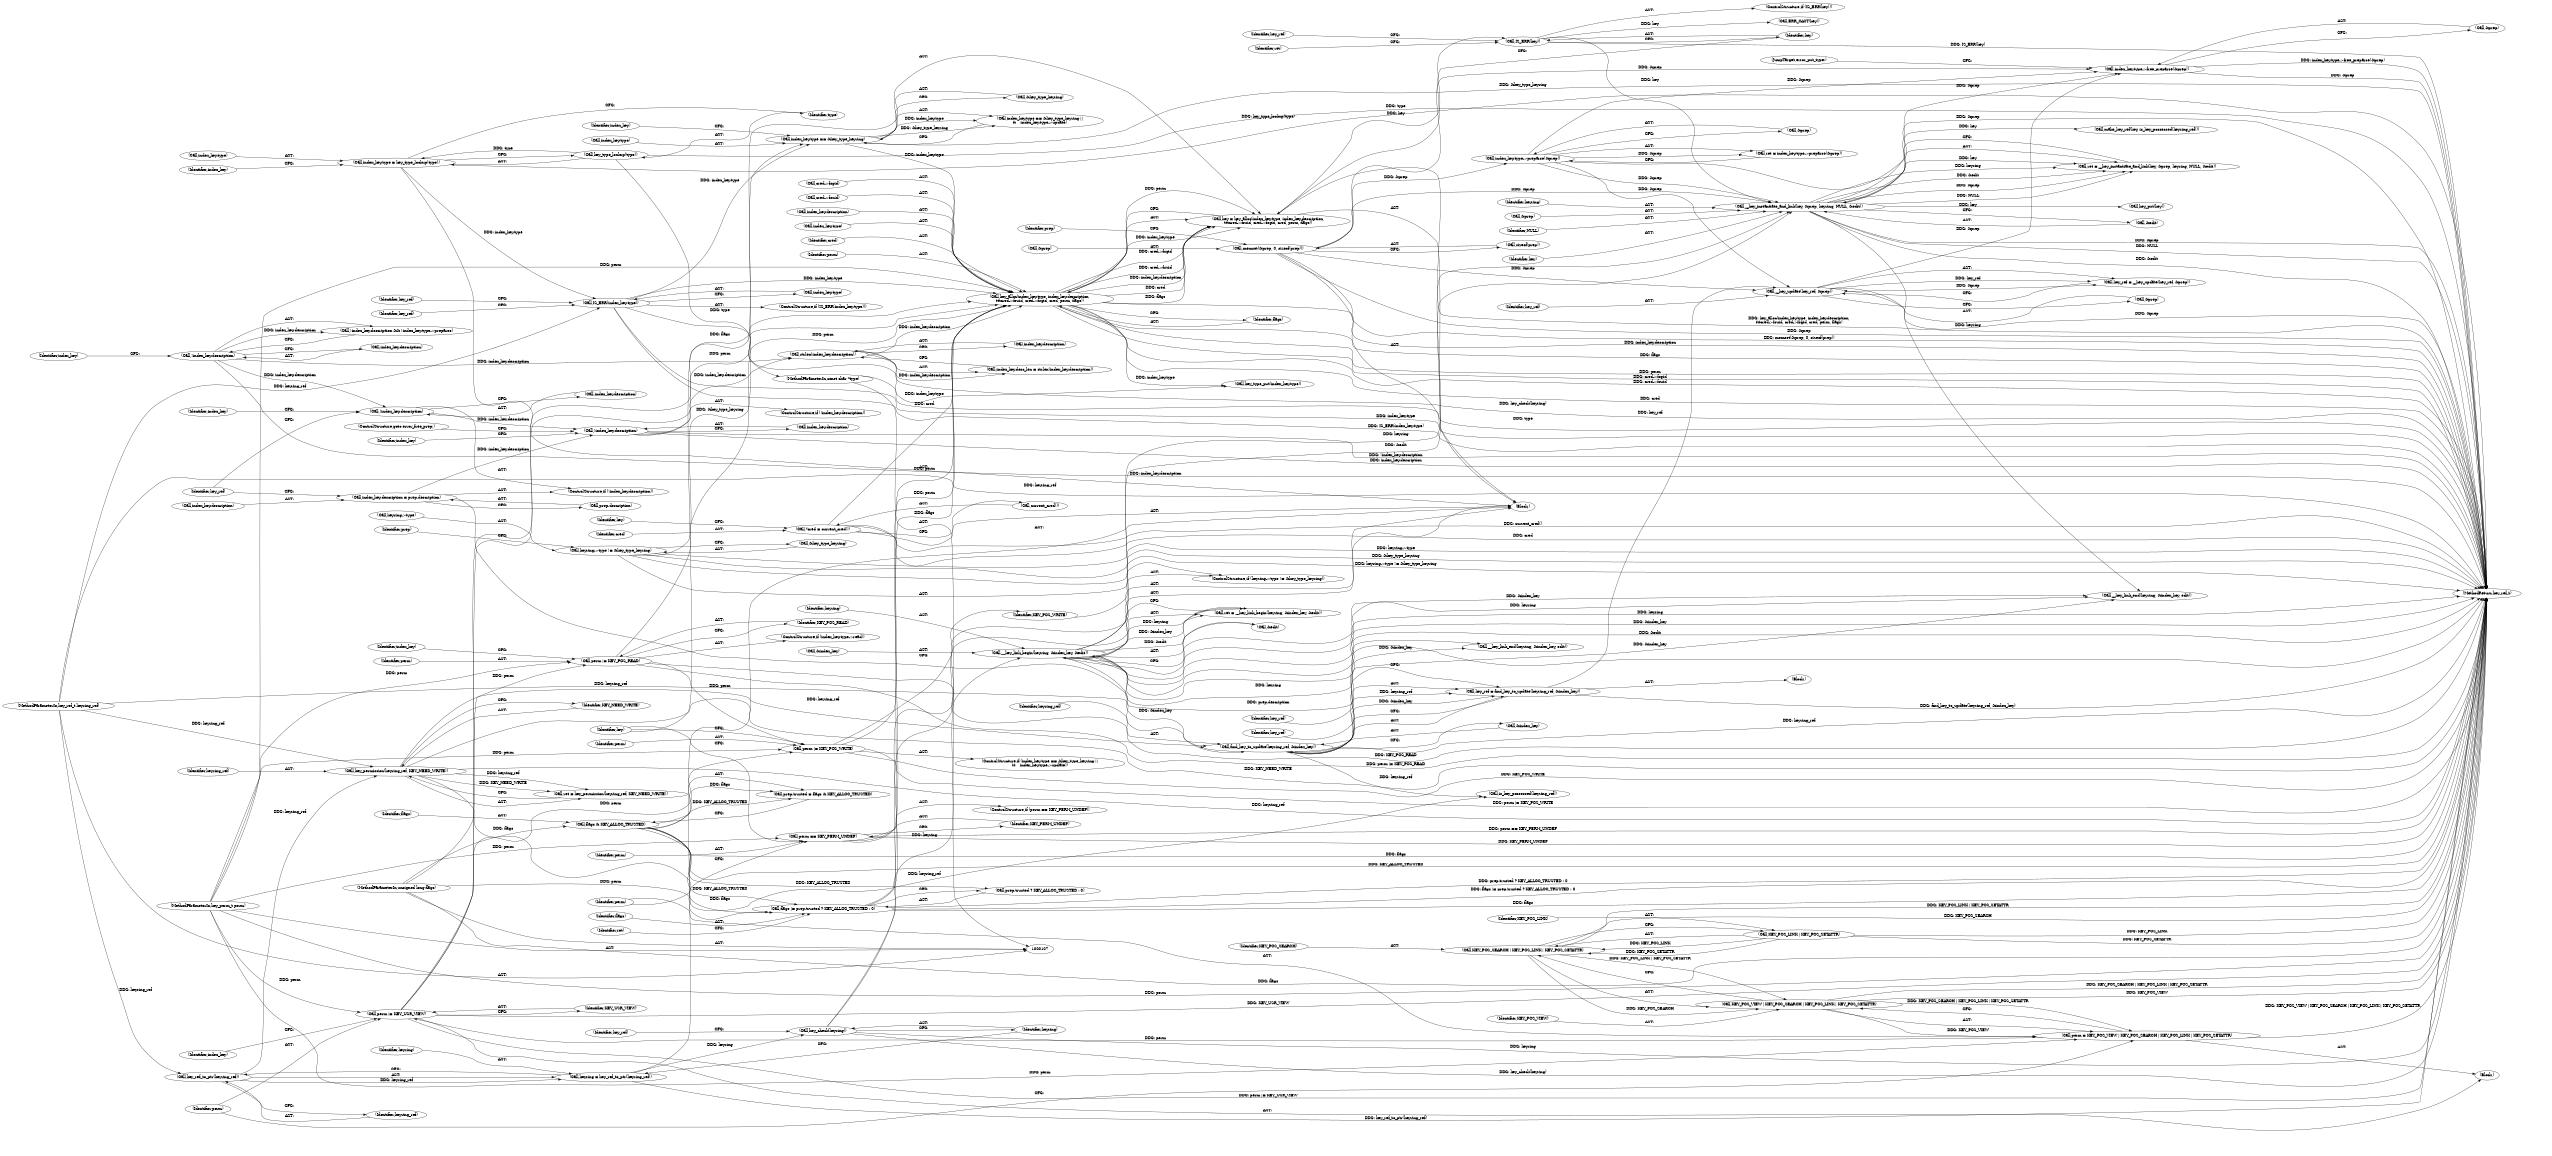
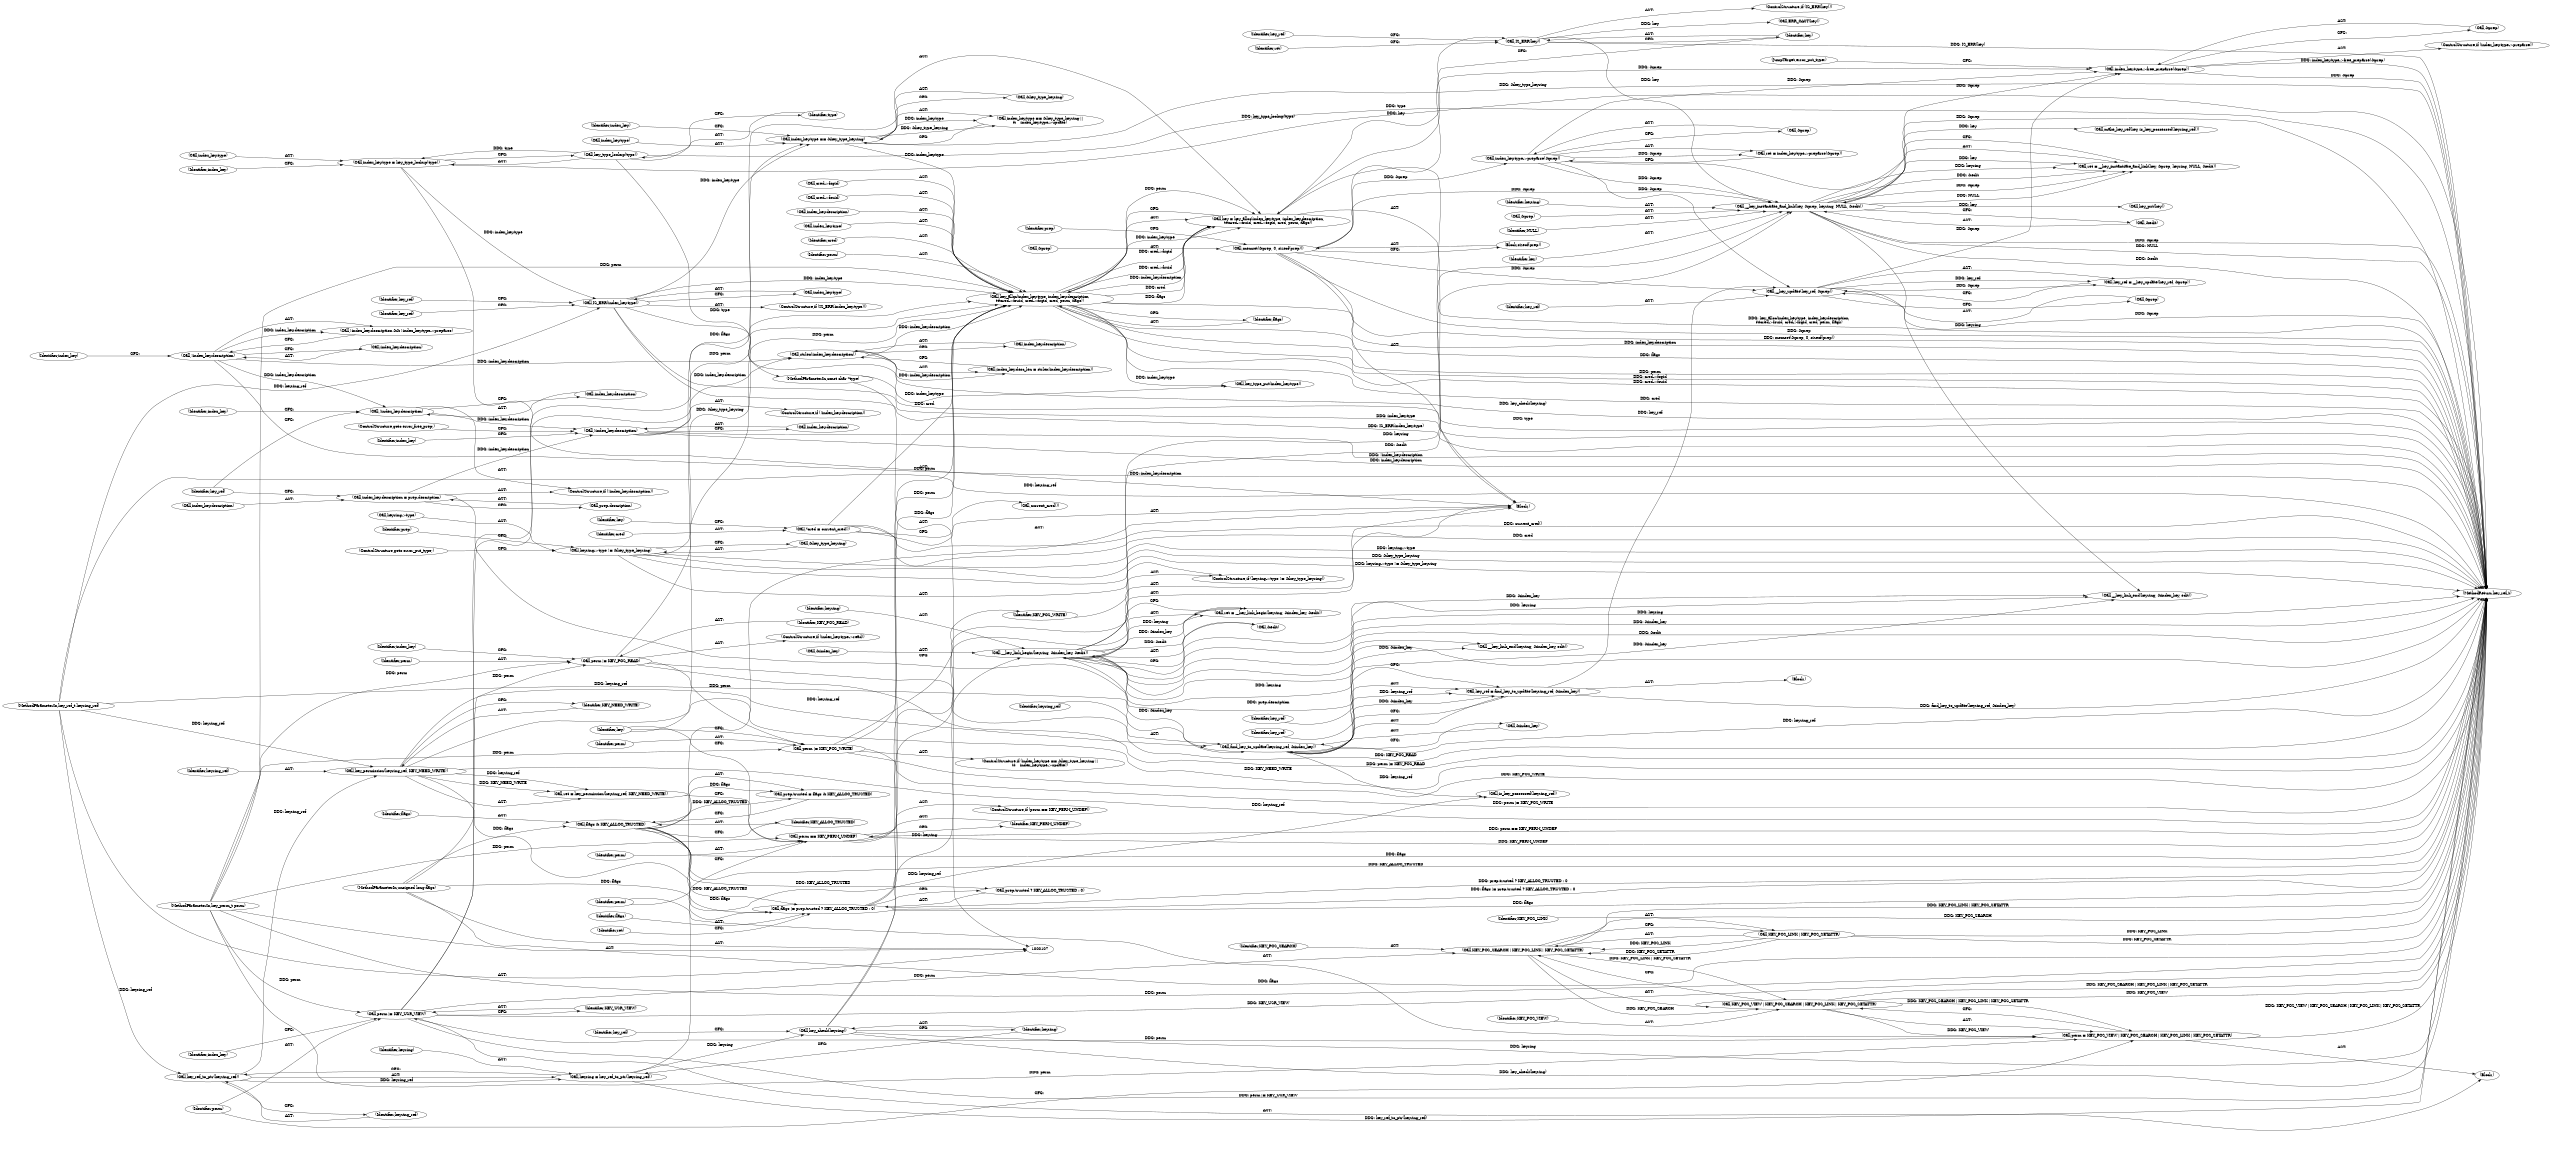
node "(ControlStructure,if (index_key.type->preparse))": added
edge "(Call,index_key.type = key_type_lookup(type))" -> "(Identifier,type)": now "(Call,key_type_lookup(type))" -> "(Identifier,type)"
node "(Call,sizeof(prep))": label "(Call,sizeof(prep))" -> "(Block,sizeof(prep))"
edge "(Call,current_cred())" -> "(Call,*cred = current_cred())": removed, label "AST:"
node "(ControlStructure,goto error_put_type;)": added
edge "(Call,perm |= KEY_POS_READ)" -> "(Identifier,KEY_POS_READ)": removed, label "CFG:"
edge "(Call,ret = key_permission(keyring_ref, KEY_NEED_WRITE))" -> "(Call,key_permission(keyring_ref, KEY_NEED_WRITE))": now "(Call,ret = key_permission(keyring_ref, KEY_NEED_WRITE))" -> "(Call,perm == KEY_PERM_UNDEF)"
edge "(Call,perm |= KEY_USR_VIEW)" -> "(Call,perm |= KEY_POS_WRITE)": now "(Call,perm |= KEY_USR_VIEW)" -> "(Call,KEY_POS_SEARCH | KEY_POS_LINK | KEY_POS_SETATTR)"
node "(Identifier,KEY_ALLOC_TRUSTED)": added
edge "(MethodParameterIn,unsigned long flags)" -> "(Call,flags |= prep.trusted ? KEY_ALLOC_TRUSTED : 0)": label "DDG: perm" -> "DDG: flags"
